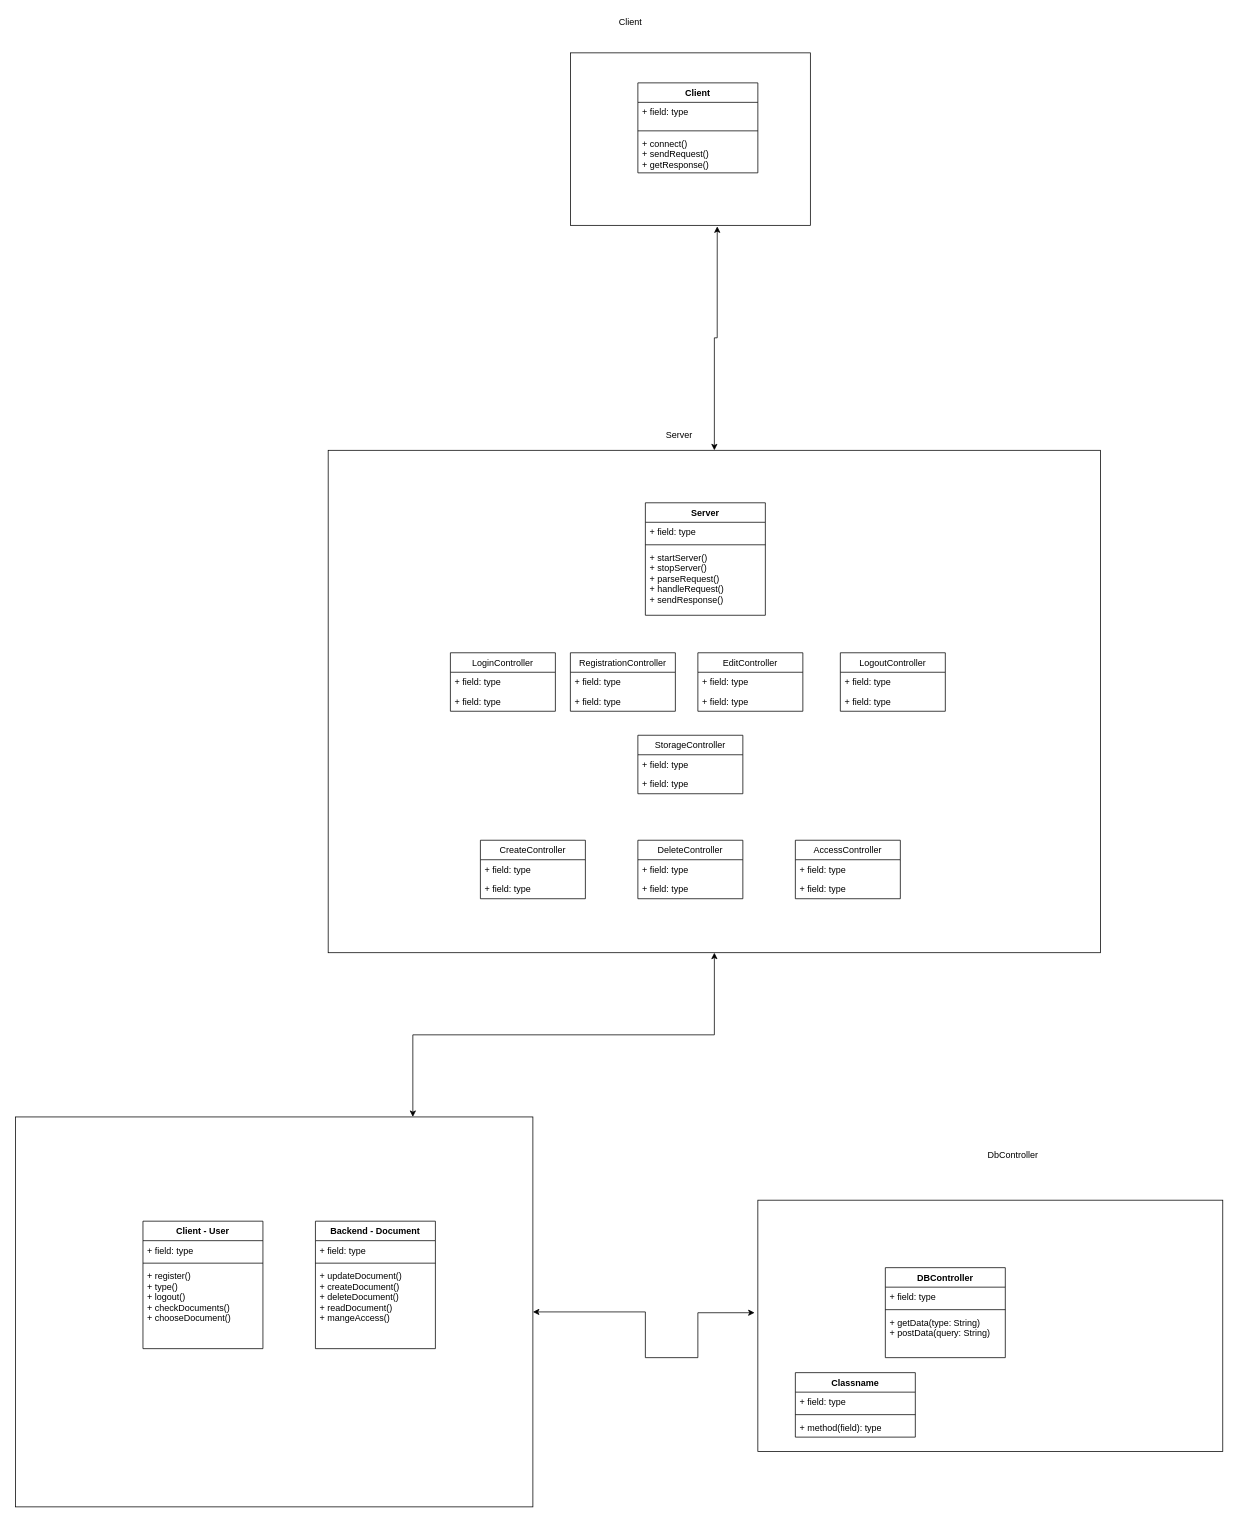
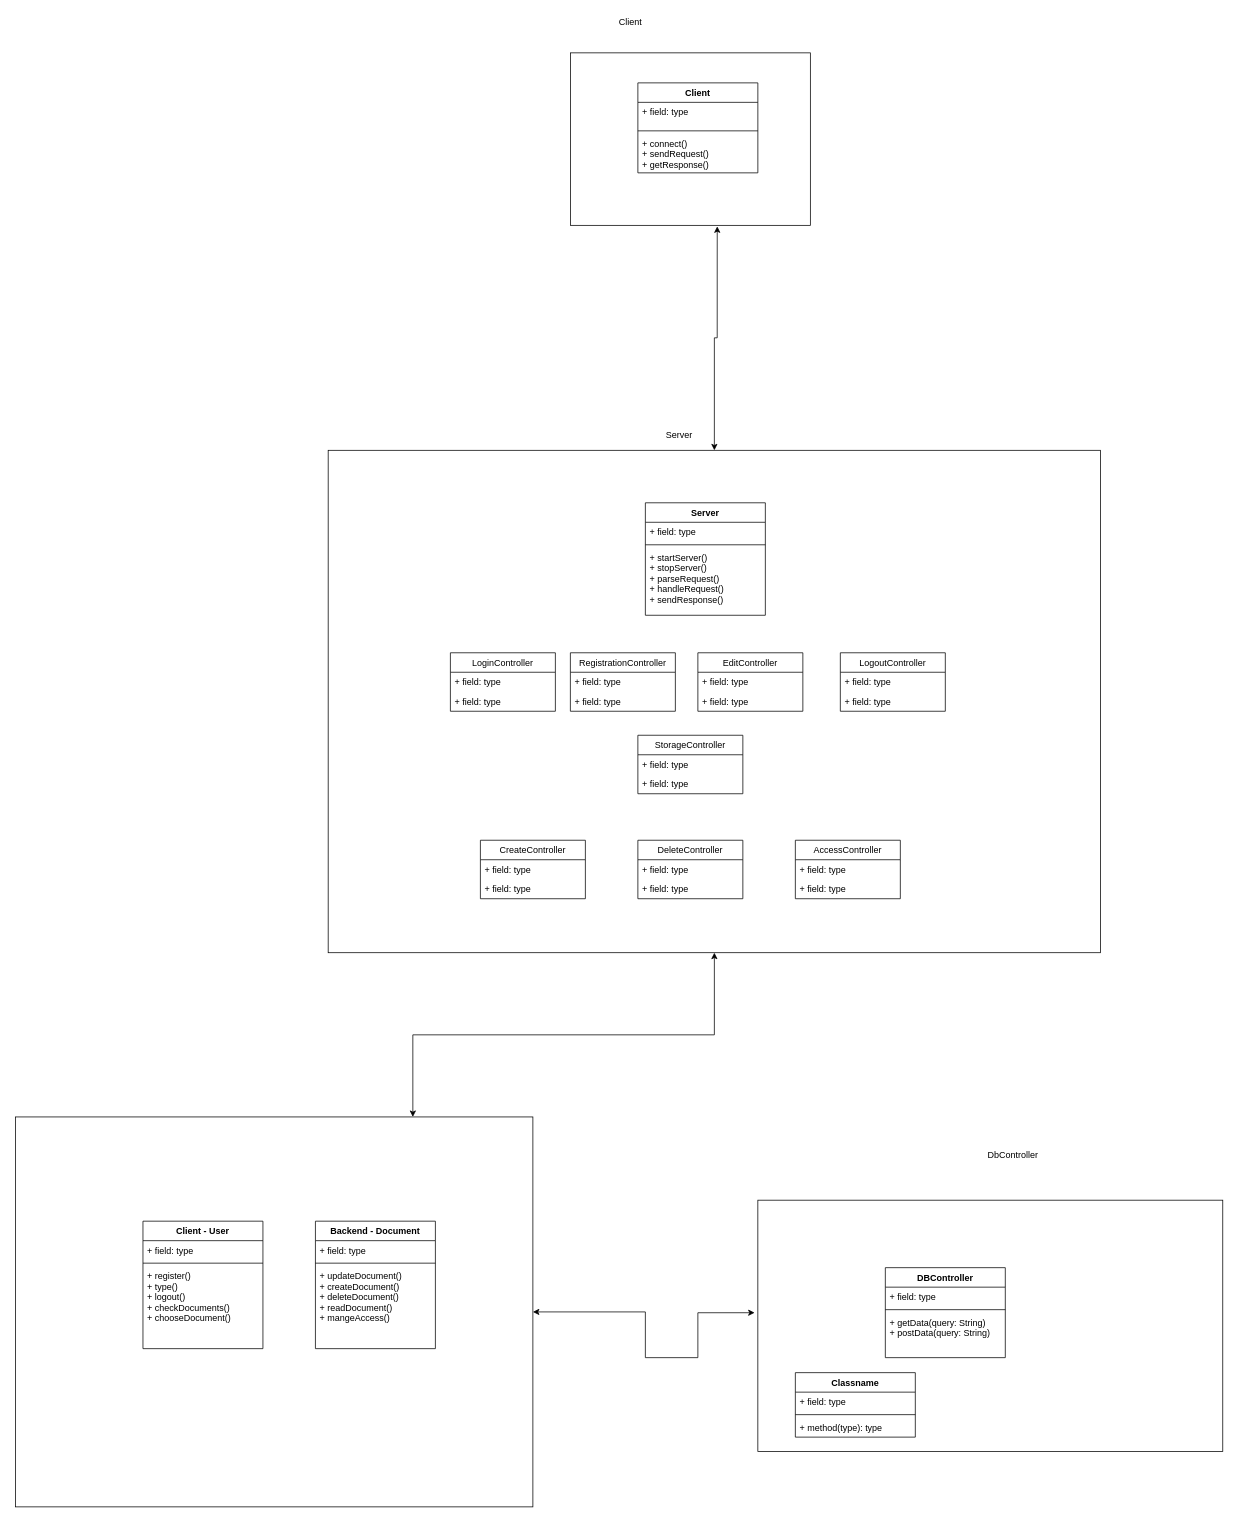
node "+ getData(type: String) + postData(query: String)": label "+ getData(type: String) + postData(query: String)" -> "+ getData(query: String) + postData(query: String)"
node "+ method(field): type": label "+ method(field): type" -> "+ method(type): type"
